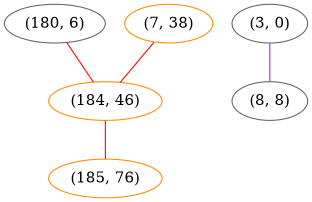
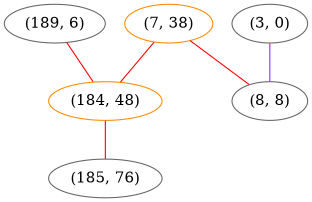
node "(180, 6)": label "(180, 6)" -> "(189, 6)"
edge "(7, 38)" -- "(8, 8)": added
node "(184, 46)": label "(184, 46)" -> "(184, 48)"
node "(185, 76)": color darkorange -> gray40
